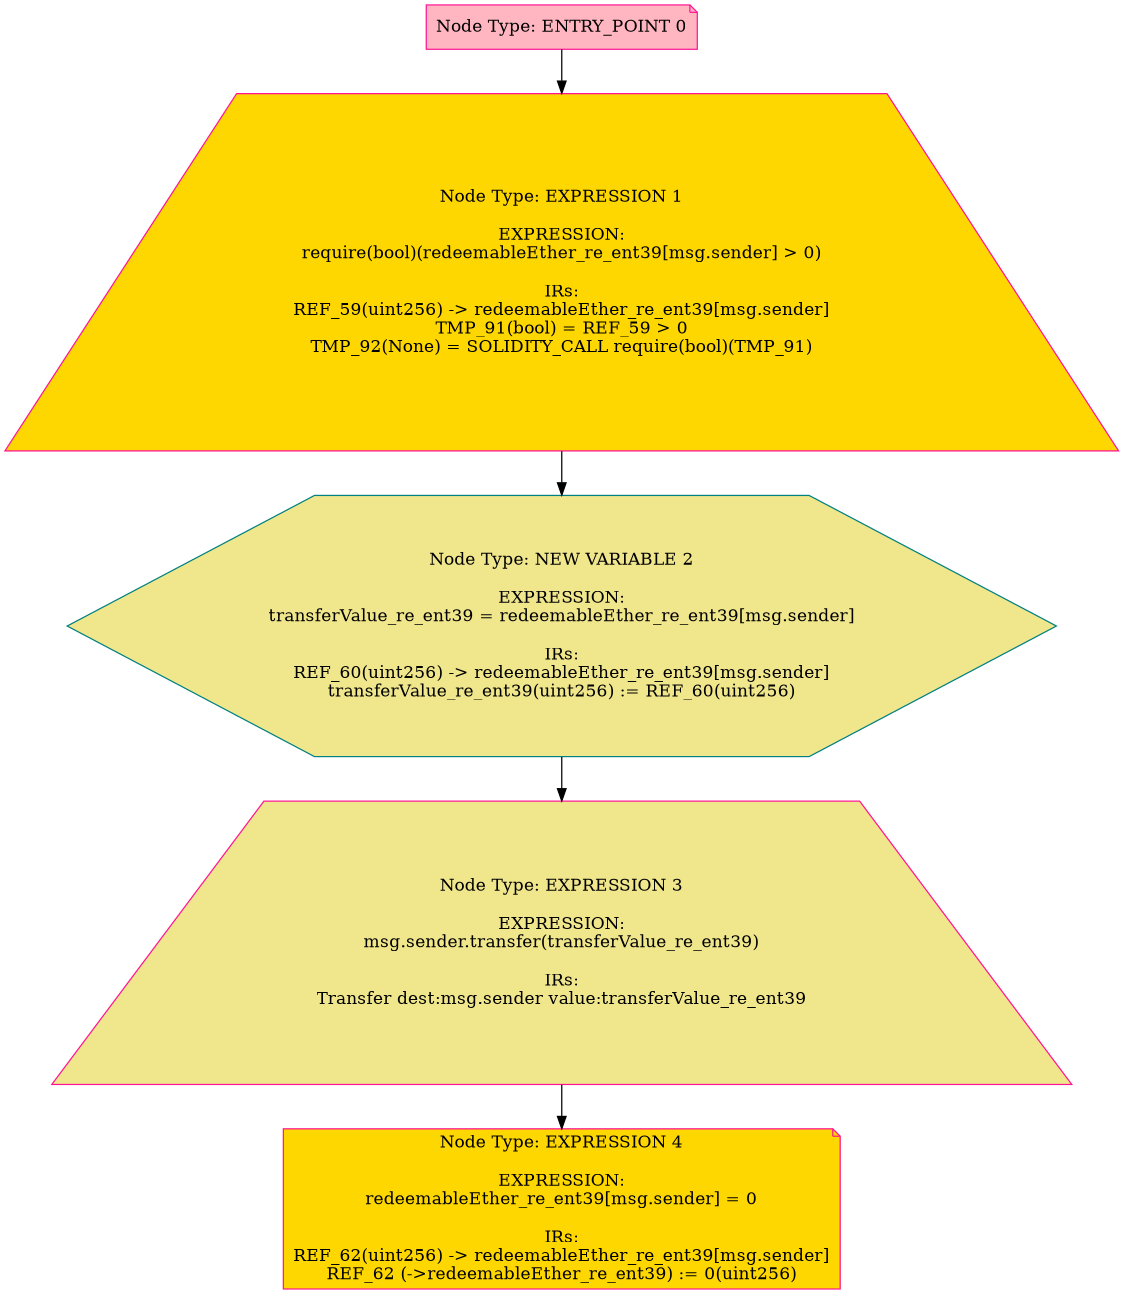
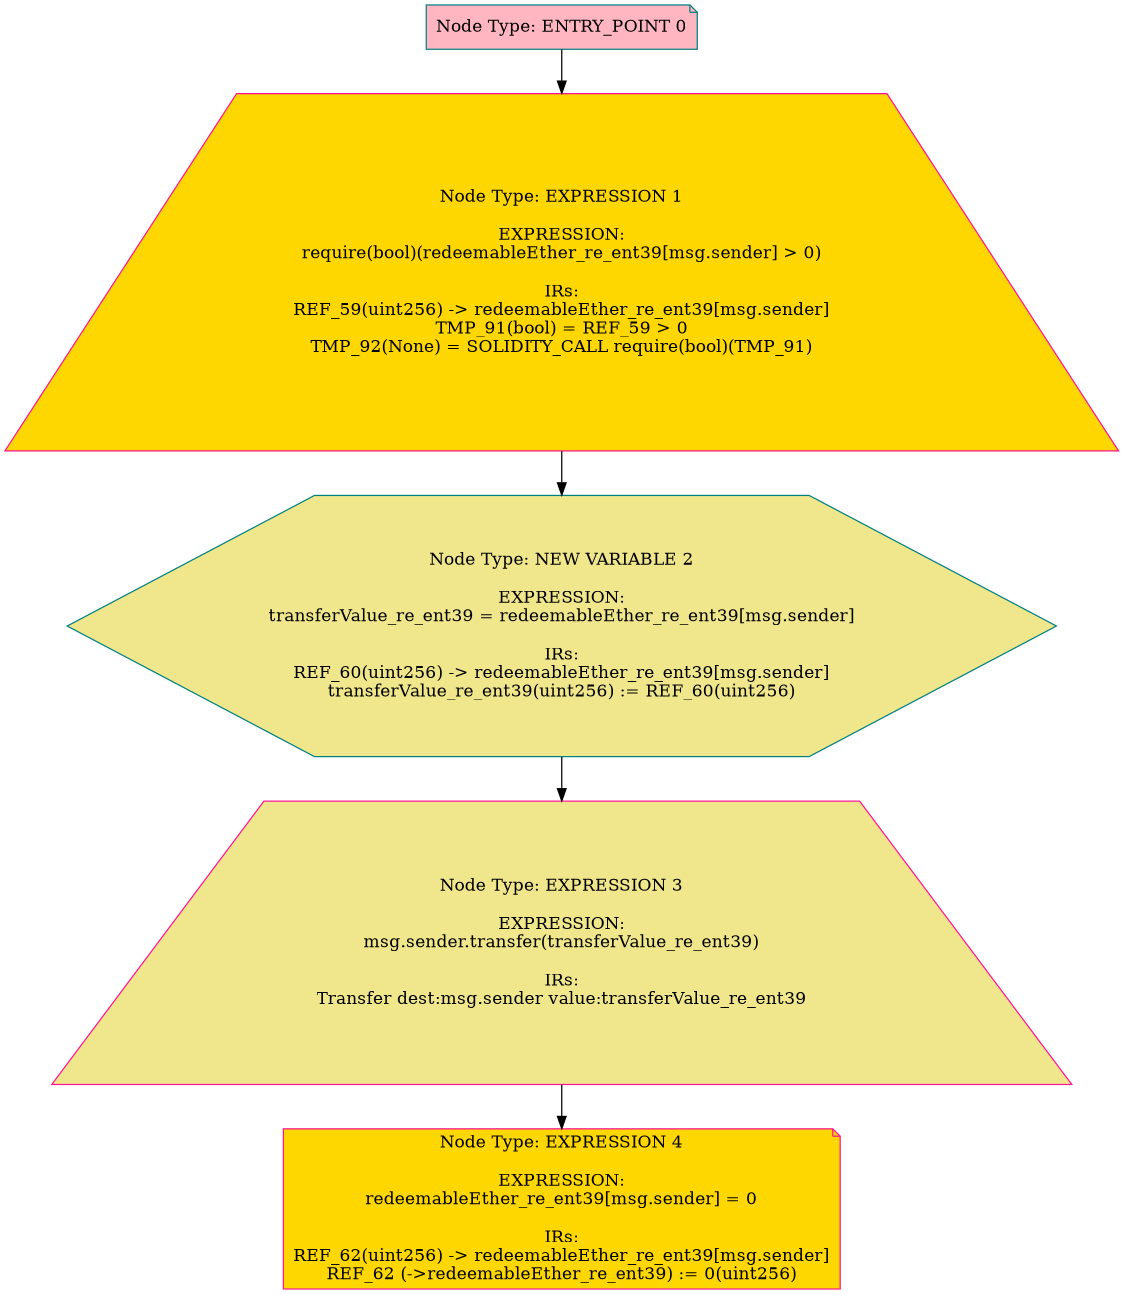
node "Node Type: ENTRY_POINT 0": color deeppink -> teal
